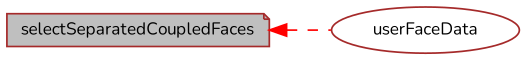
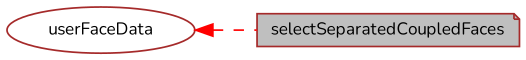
edge "userFaceData" -> "selectSeparatedCoupledFaces": reversed
